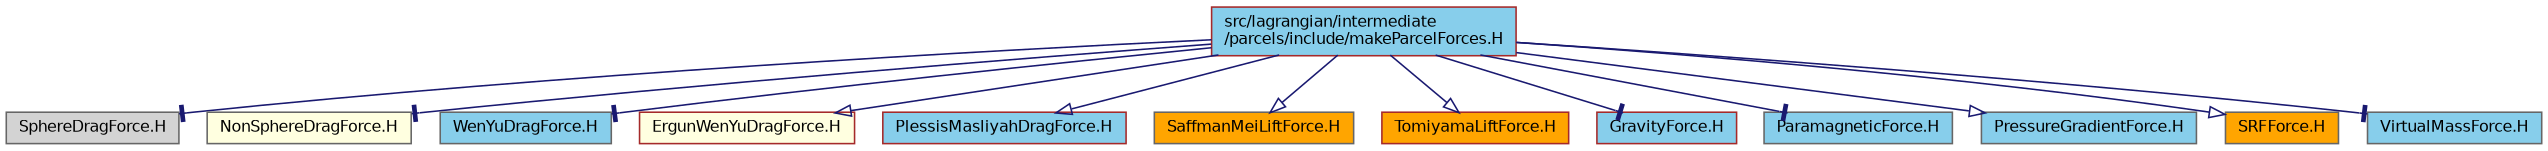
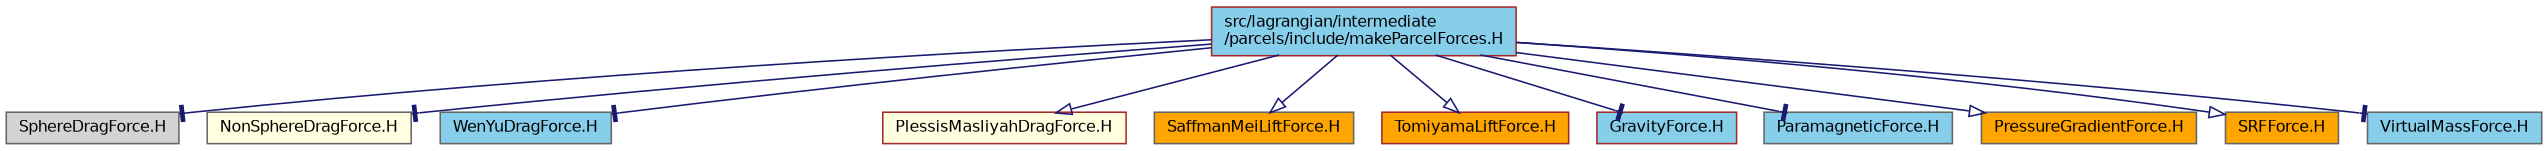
node "ErgunWenYuDragForce.H": removed
node "PlessisMasliyahDragForce.H": fillcolor skyblue -> lightyellow
node "PressureGradientForce.H": fillcolor skyblue -> orange
